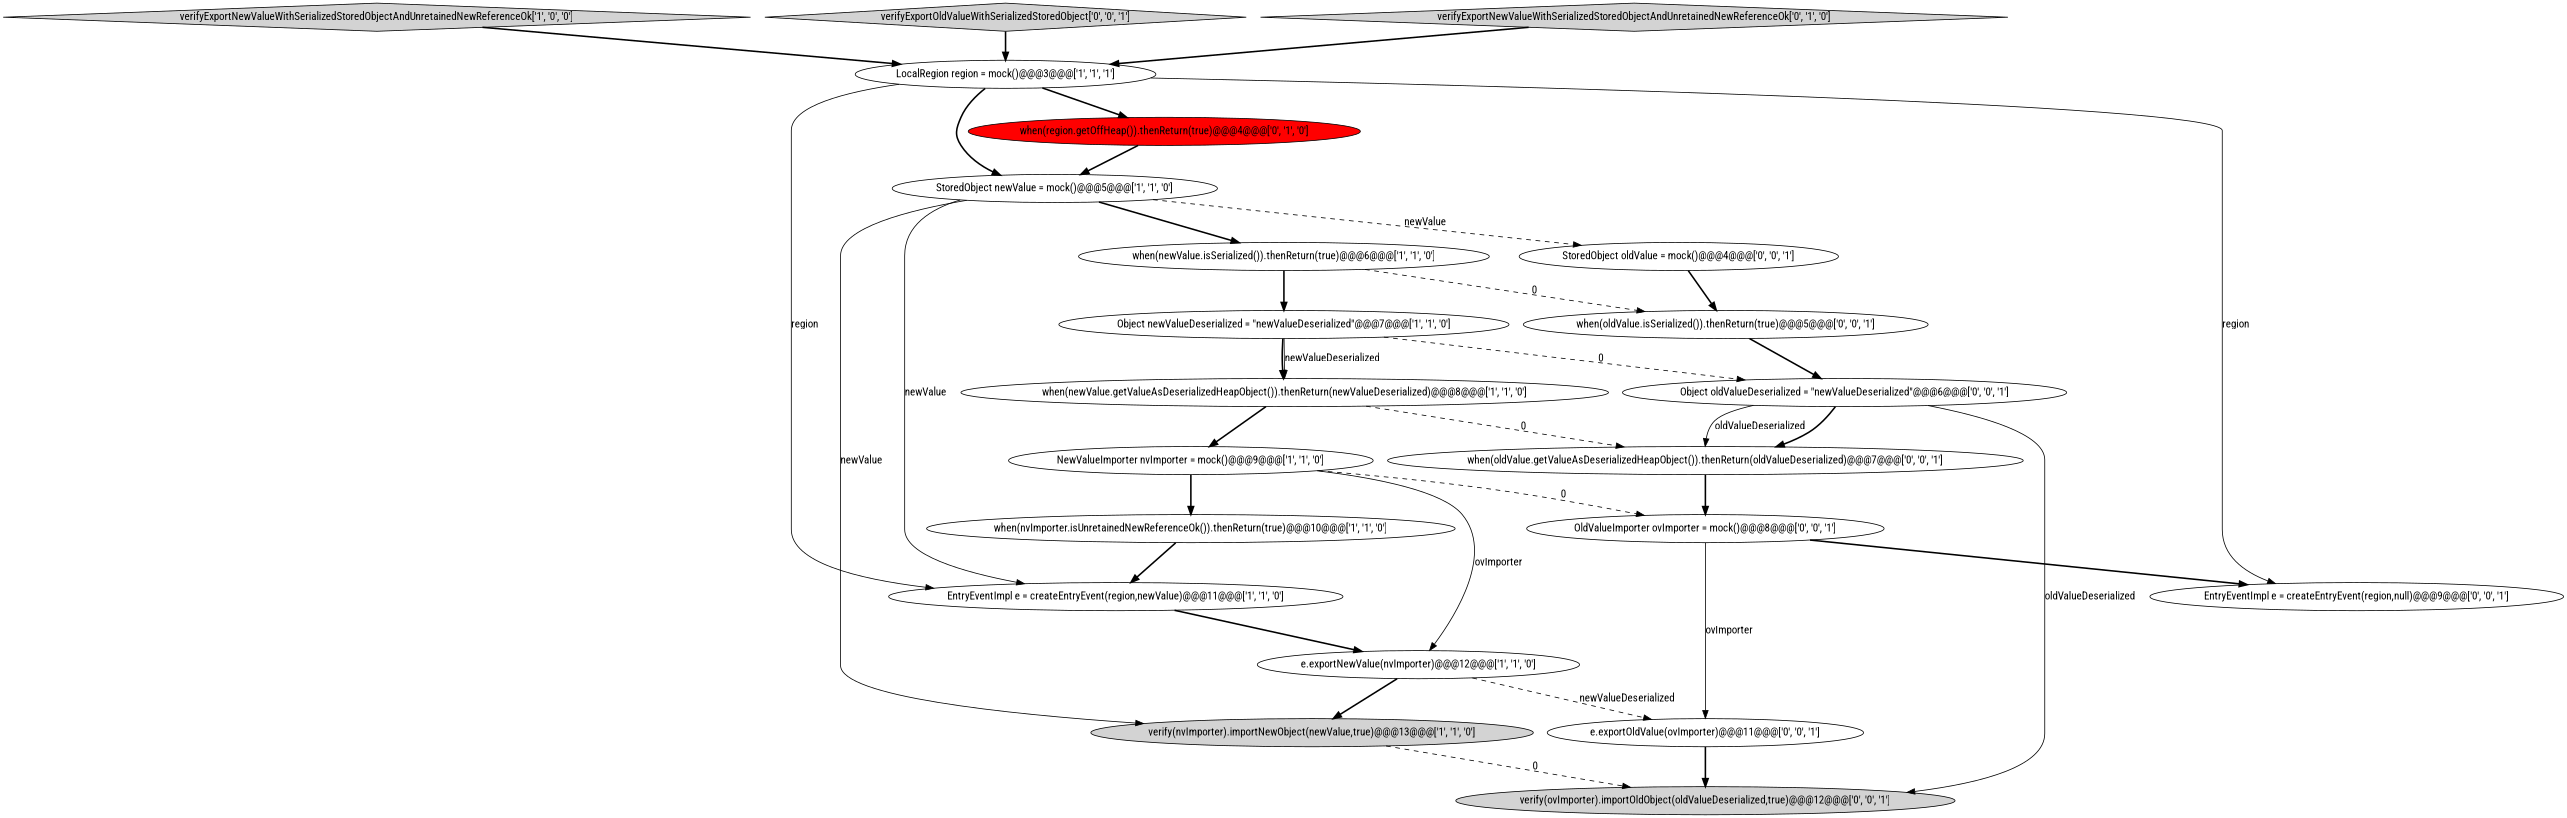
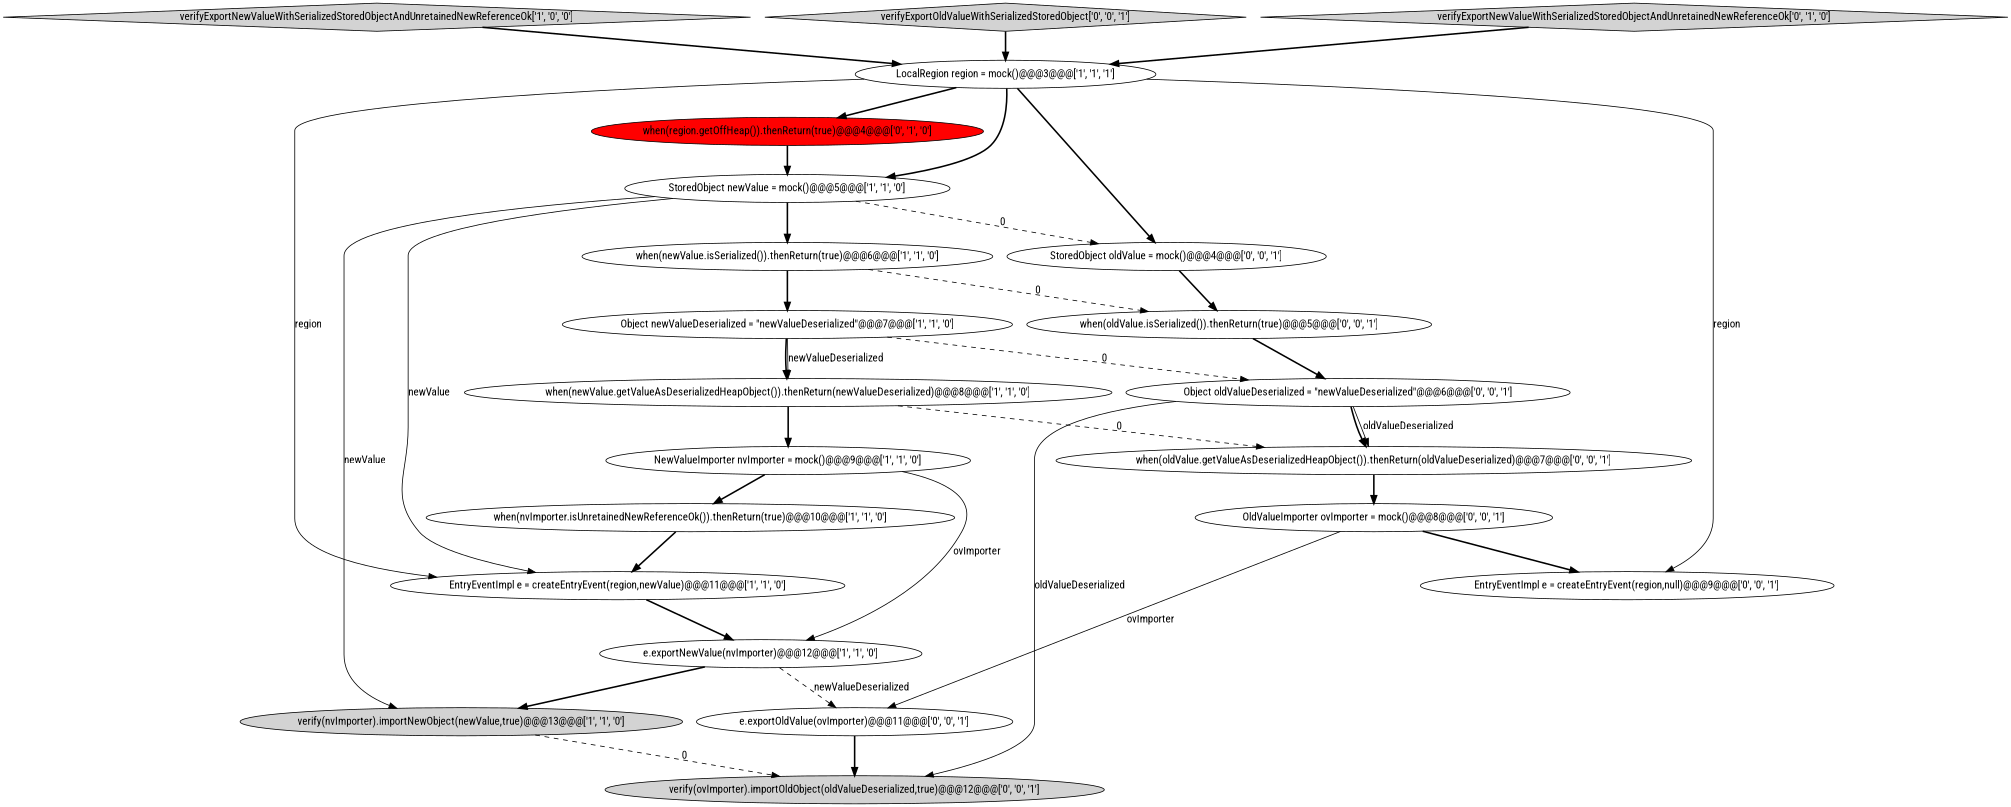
edge "LocalRegion region = mock()@@@3@@@['1', '1', '1']" -> "StoredObject oldValue = mock()@@@4@@@['0', '0', '1']": added
edge "StoredObject newValue = mock()@@@5@@@['1', '1', '0']" -> "StoredObject oldValue = mock()@@@4@@@['0', '0', '1']": label "newValue" -> "0"
edge "NewValueImporter nvImporter = mock()@@@9@@@['1', '1', '0']" -> "OldValueImporter ovImporter = mock()@@@8@@@['0', '0', '1']": removed, label "0"
